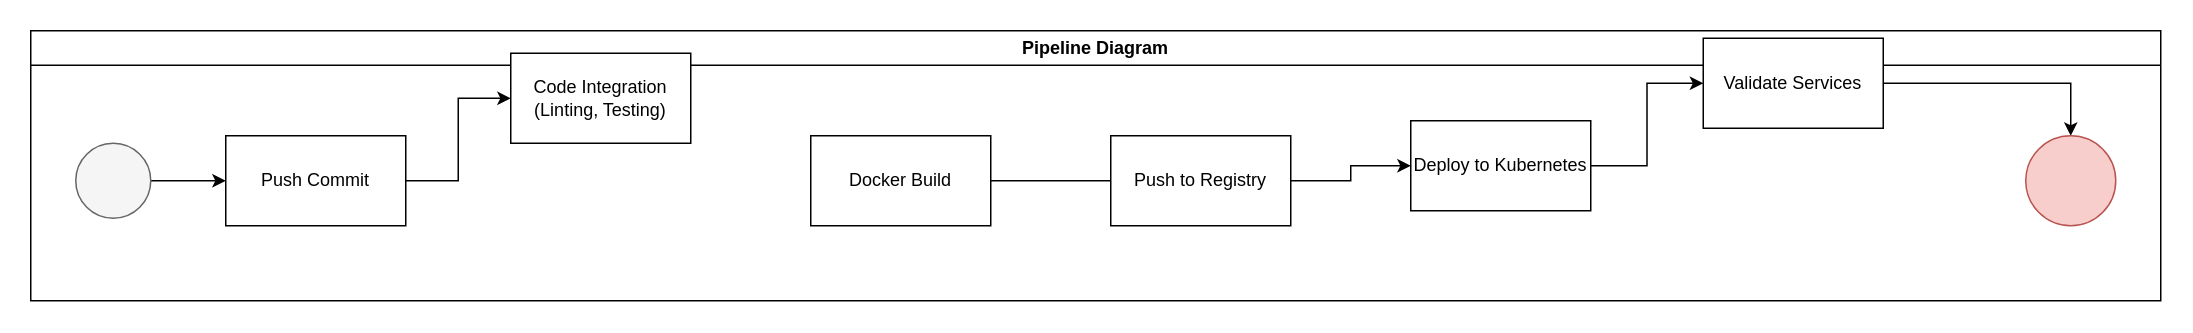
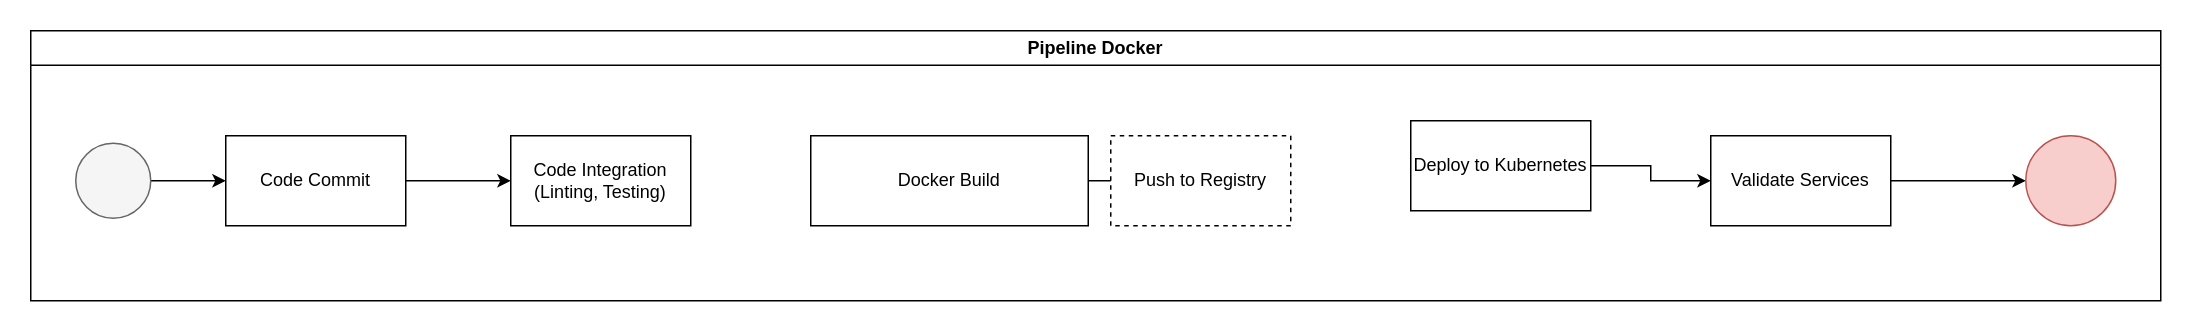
node "Pipeline Diagram": label "Pipeline Diagram" -> "Pipeline Docker"
node "Validate Services": moved (1793, 83) -> (1801, 181)
node "Code Integration (Linting, Testing)": moved (601, 98) -> (601, 181)
edge "Push to Registry" -> "Deploy to Kubernetes": removed
node "Push Commit": label "Push Commit" -> "Code Commit"
node "Docker Build": size 180x90 -> 278x90
node "Push to Registry": style solid -> dashed
